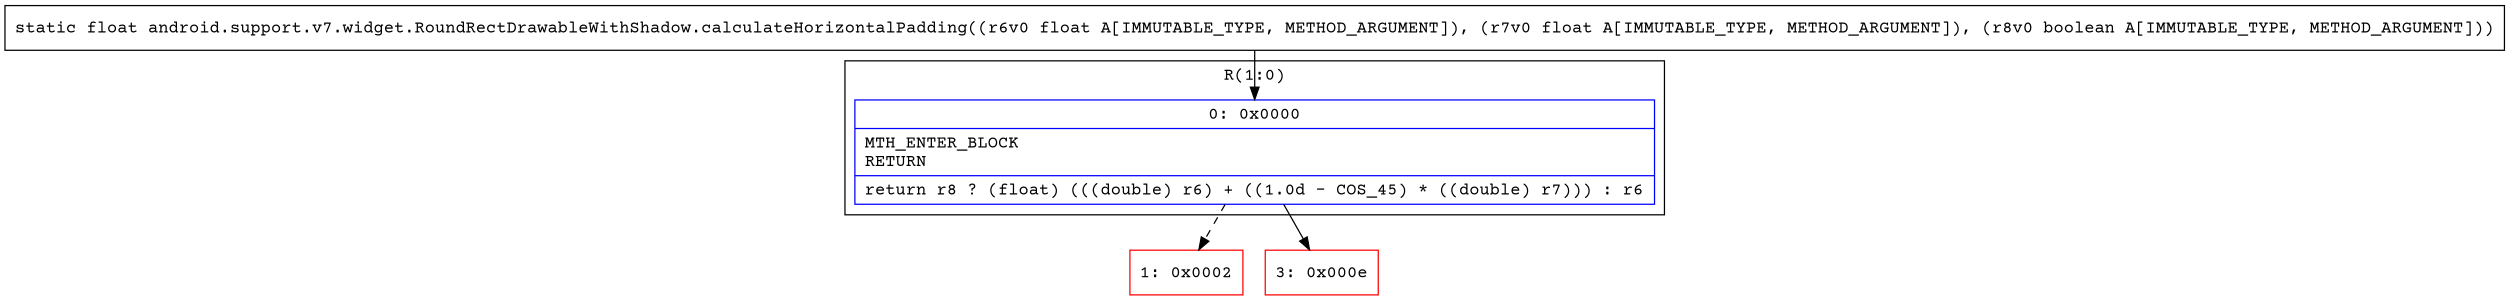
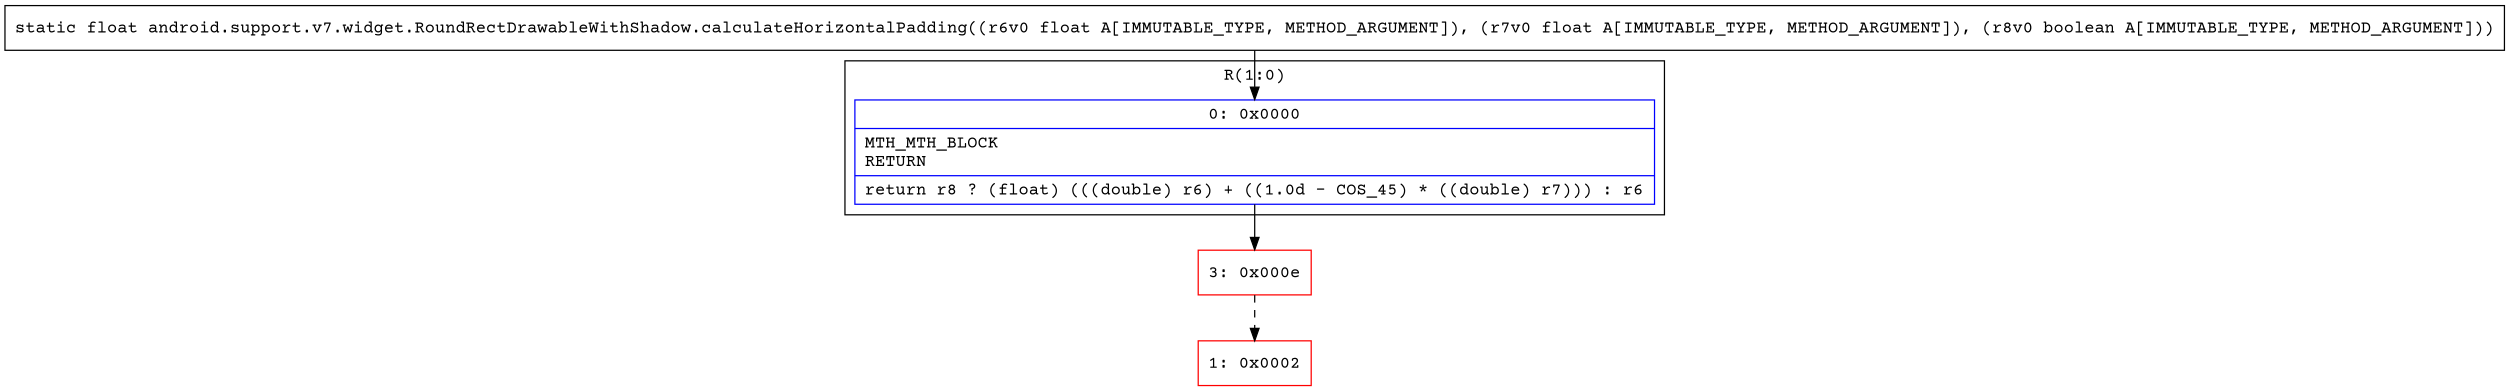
node "0: 0x0000": text "MTH_ENTER_BLOCK" -> "MTH_MTH_BLOCK"
edge "0: 0x0000" -> "1: 0x0002": now "3: 0x000e" -> "1: 0x0002"
